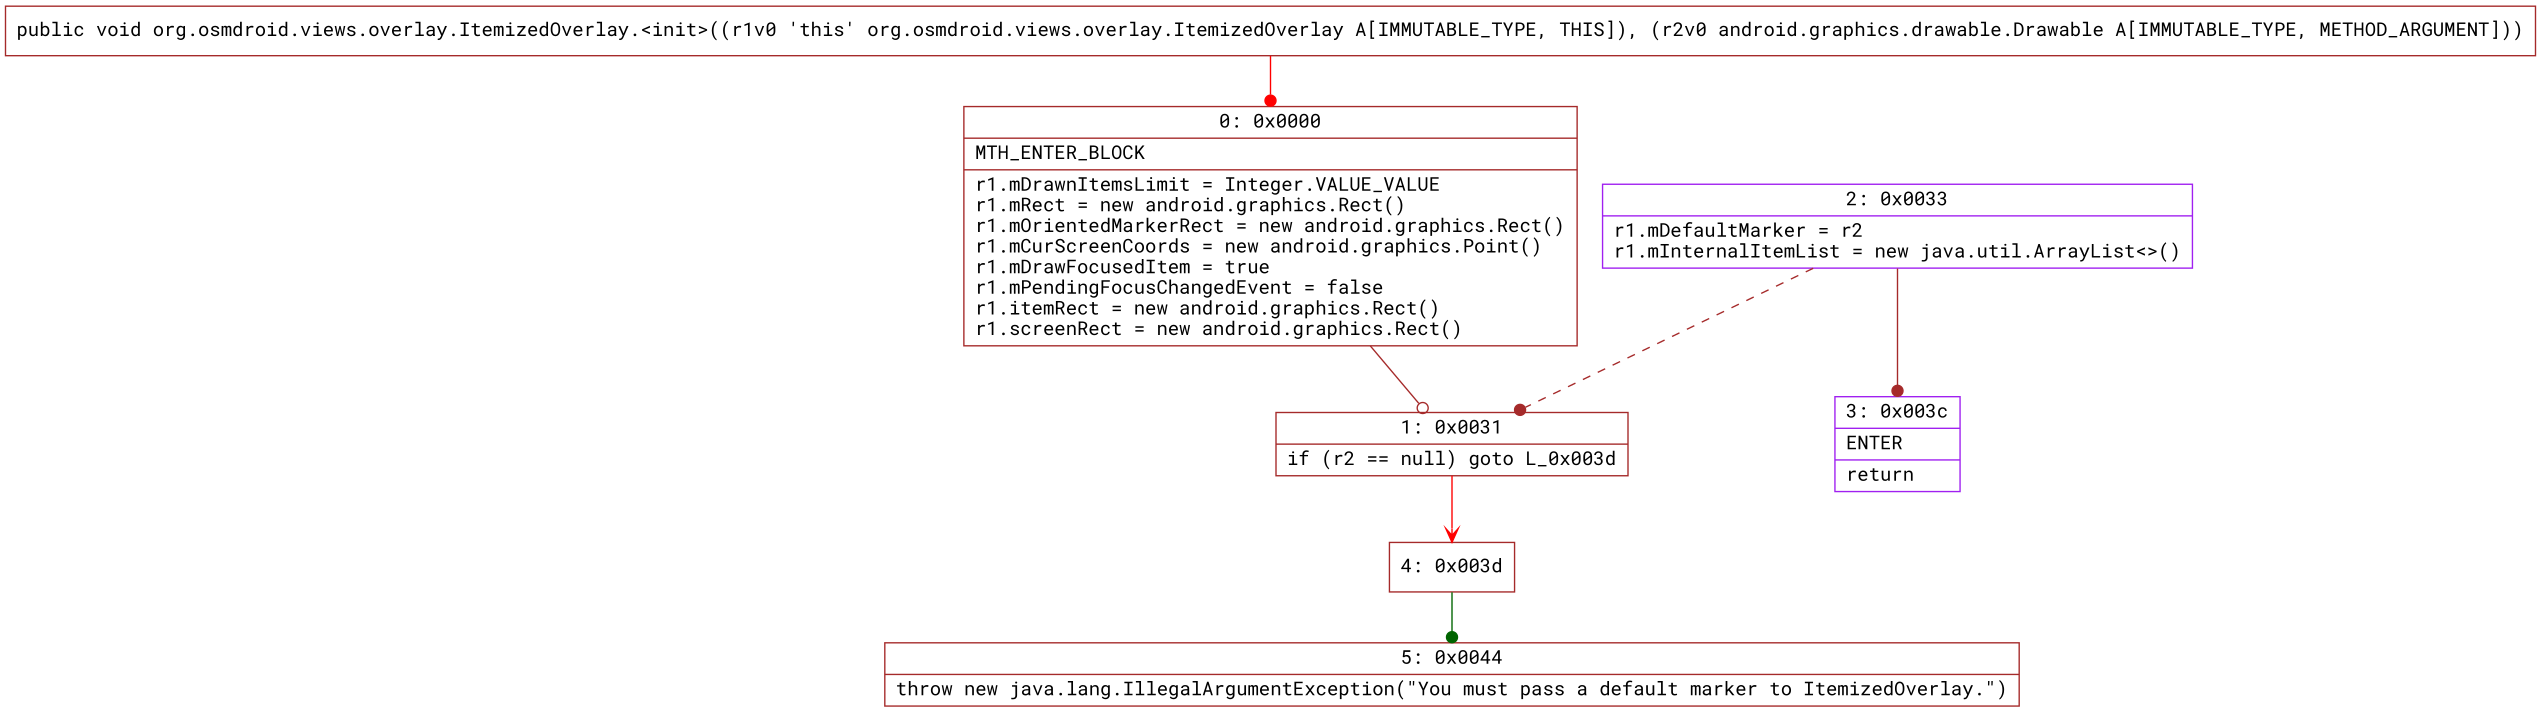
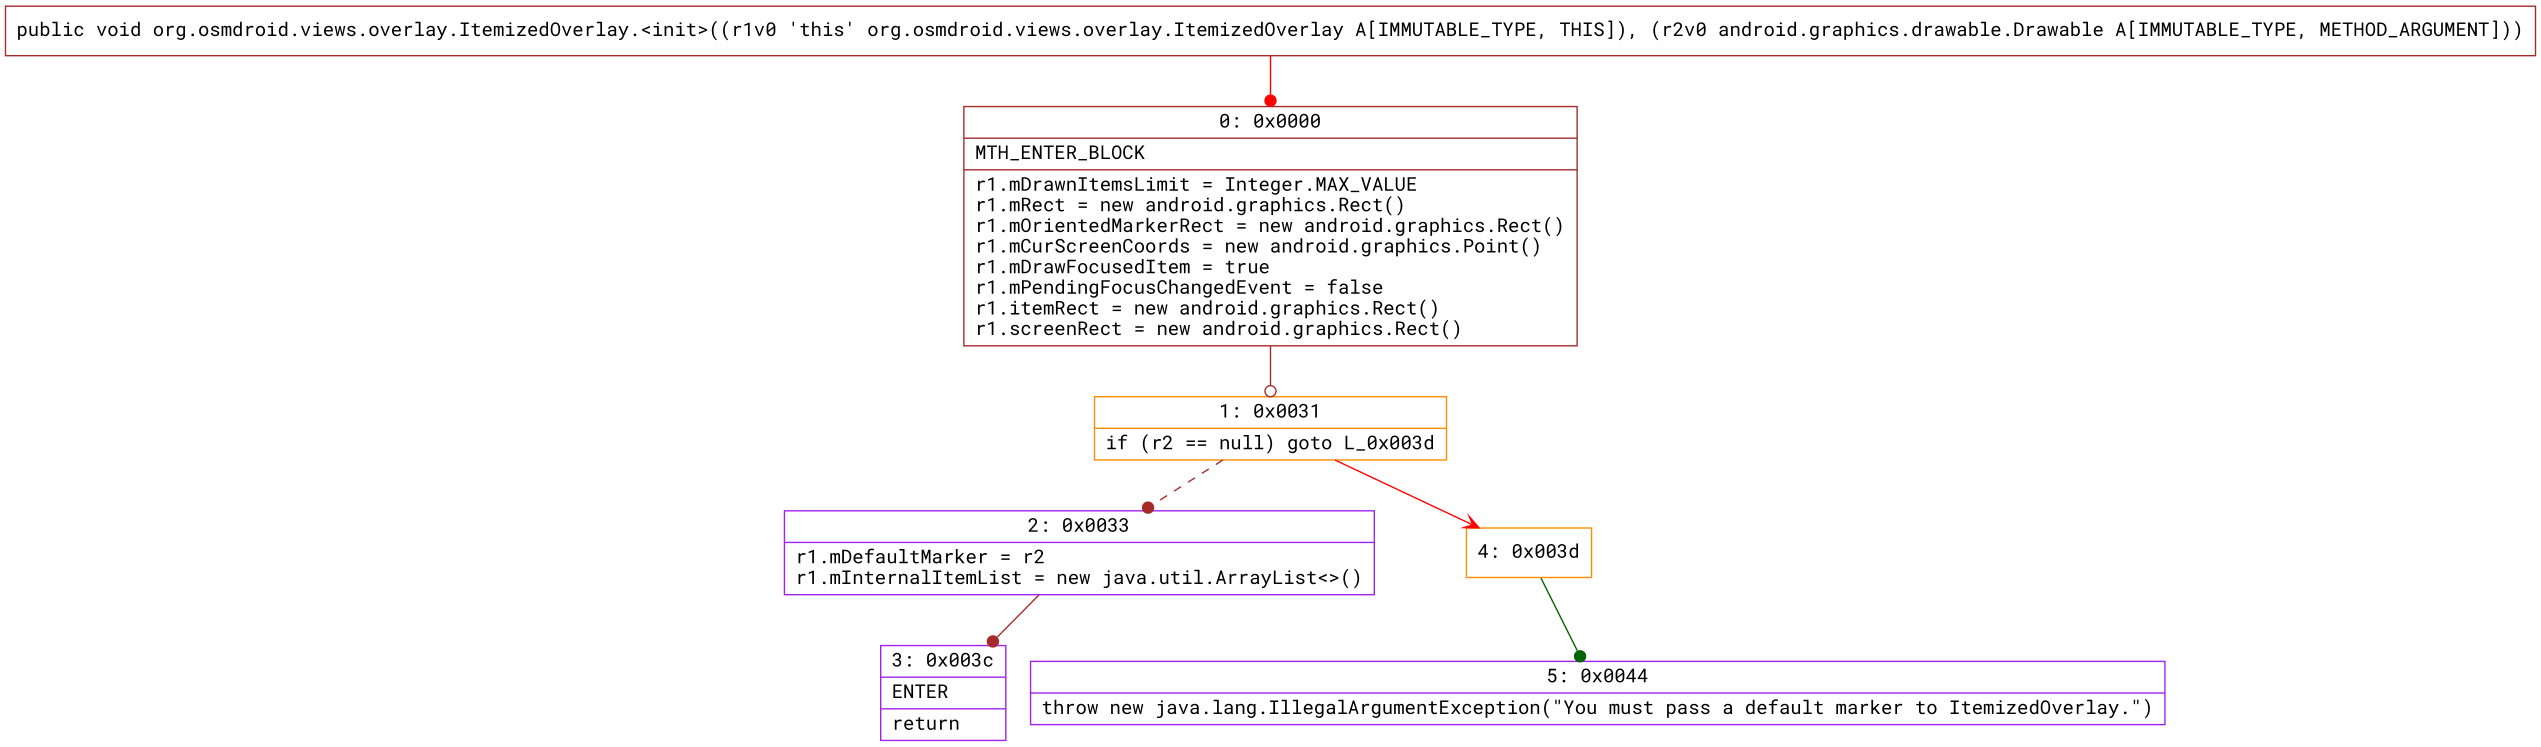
node "0: 0x0000": text "r1.mDrawnItemsLimit = Integer.VALUE_VALUE" -> "r1.mDrawnItemsLimit = Integer.MAX_VALUE"
edge "2: 0x0033" -> "1: 0x0031": reversed
node "1: 0x0031": color brown -> darkorange
node "4: 0x003d": color brown -> darkorange
node "5: 0x0044": color brown -> purple
